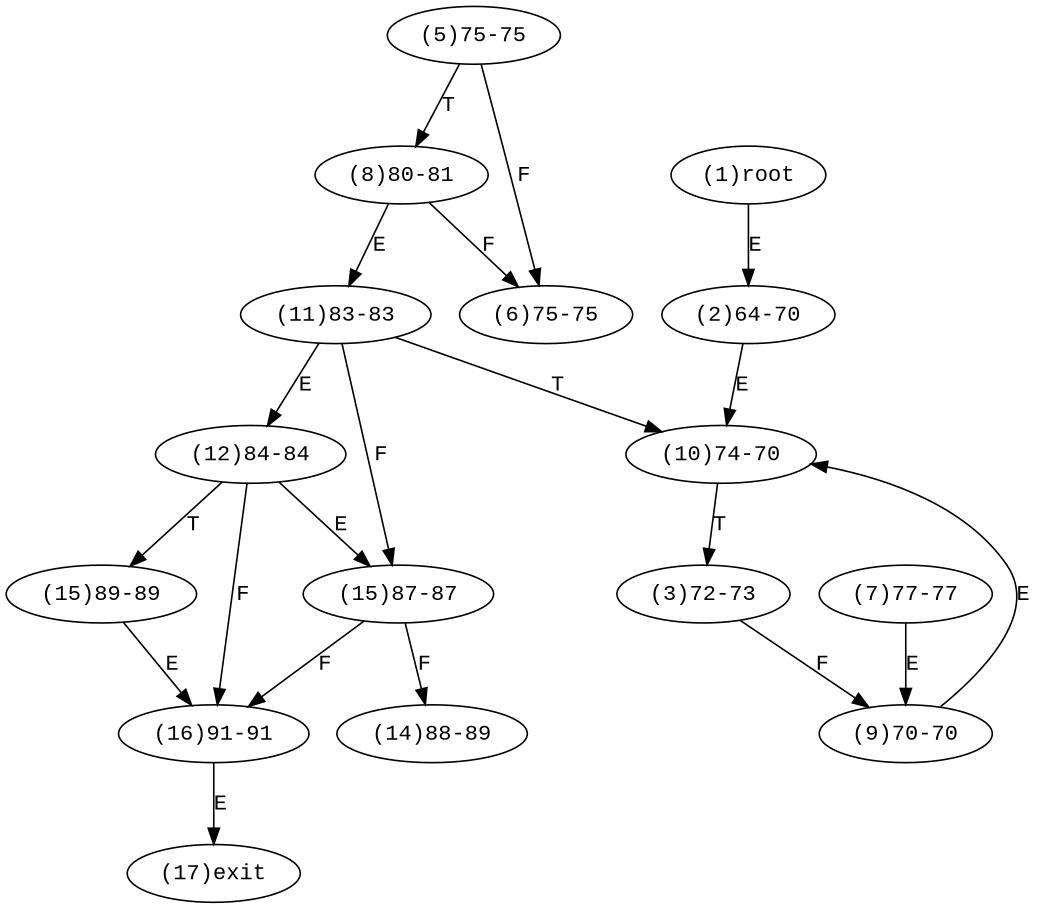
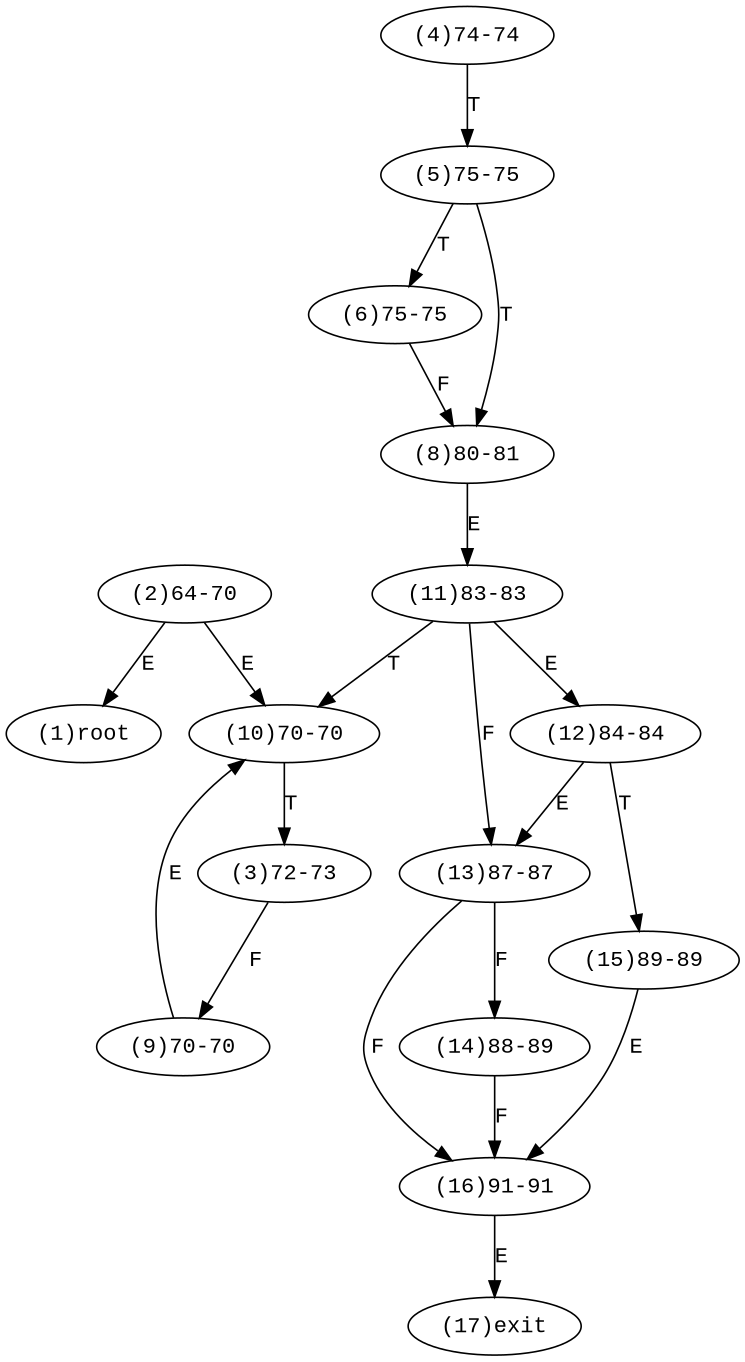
node "(4)74-74": added
edge "(5)75-75" -> "(6)75-75": label "F" -> "T"
edge "(1)root" -> "(2)64-70": reversed
edge "(8)80-81" -> "(6)75-75": reversed
node "(10)74-70": label "(10)74-70" -> "(10)70-70"
edge "(12)84-84" -> "(16)91-91": now "(14)88-89" -> "(16)91-91"
node "(15)87-87": label "(15)87-87" -> "(13)87-87"
node "(7)77-77": removed
